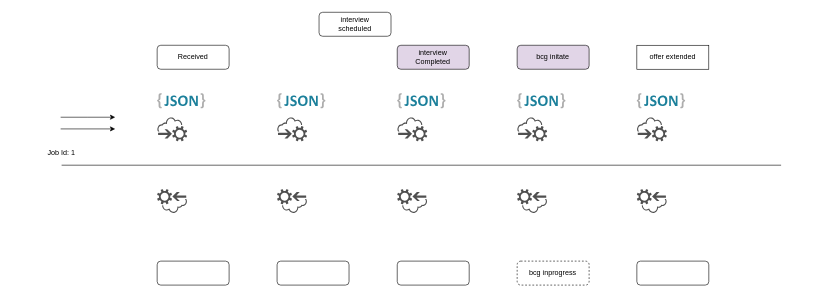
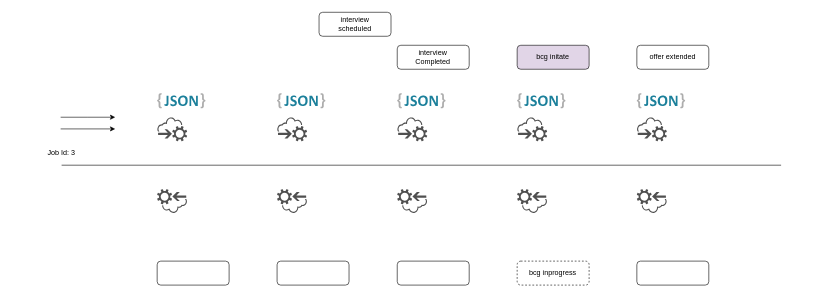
node "Received": removed
node "interview Completed": fillcolor #e1d5e7 -> #ffffff
node "offer extended": shape rectangle -> rounded rectangle
node "Job Id: 1": label "Job Id: 1" -> "Job Id: 3"
